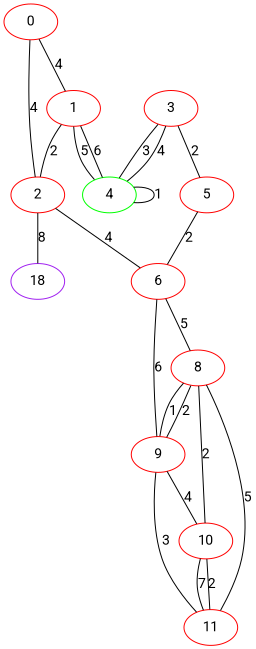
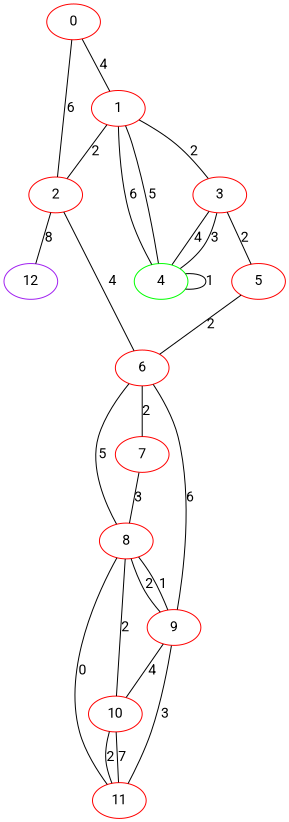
edge "0" -- "2": label "4" -> "6"
edge "1" -- "3": added, label "2"
node "18": label "18" -> "12"
node "7": added
edge "8" -- "11": label "5" -> "0"
